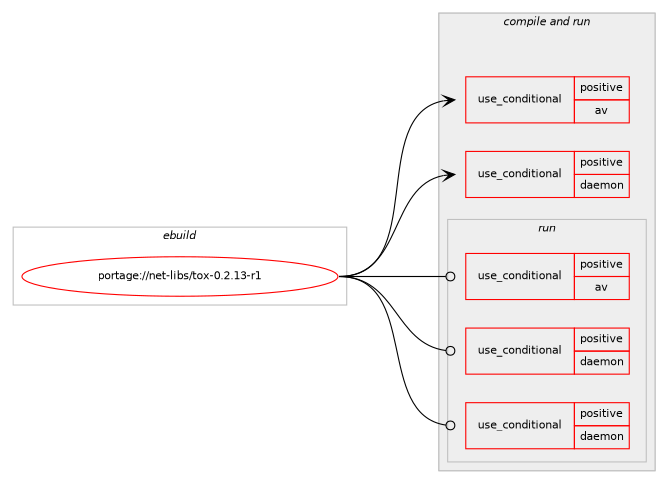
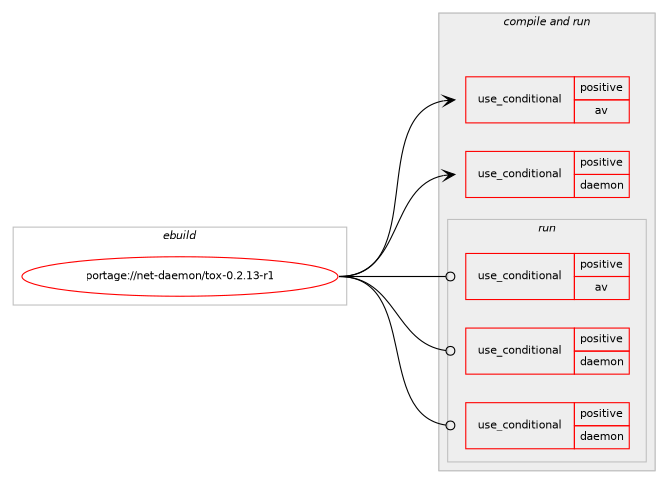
node "portage://net-libs/tox-0.2.13-r1": label "portage://net-libs/tox-0.2.13-r1" -> "portage://net-daemon/tox-0.2.13-r1"
